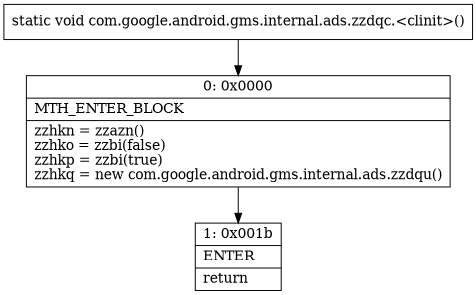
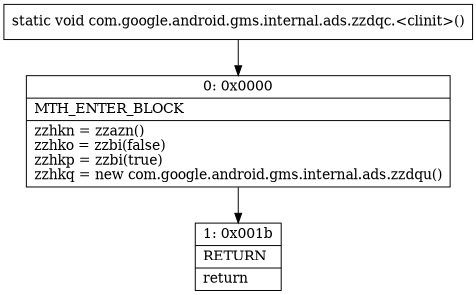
node "1: 0x001b": text "ENTER" -> "RETURN"
